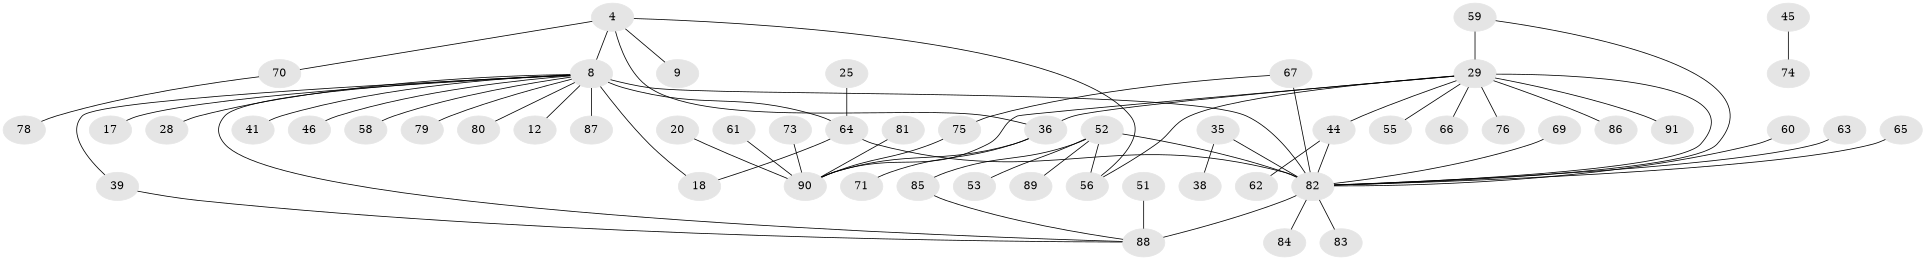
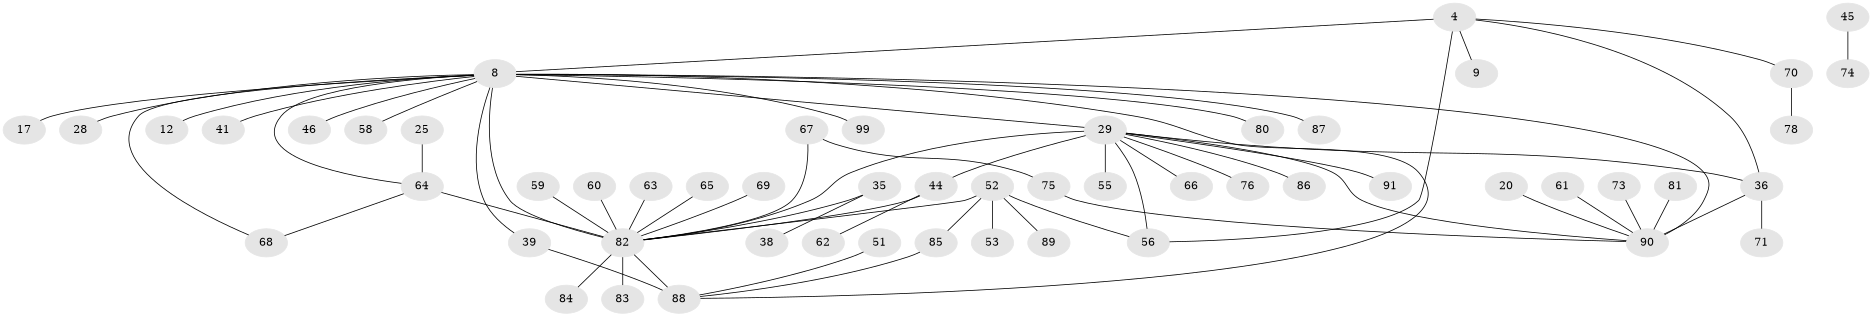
edge "59" -- "29": now "8" -- "29"
edge "8" -- "90": added
node "79": label "79" -> "99"
node "18": label "18" -> "68"
